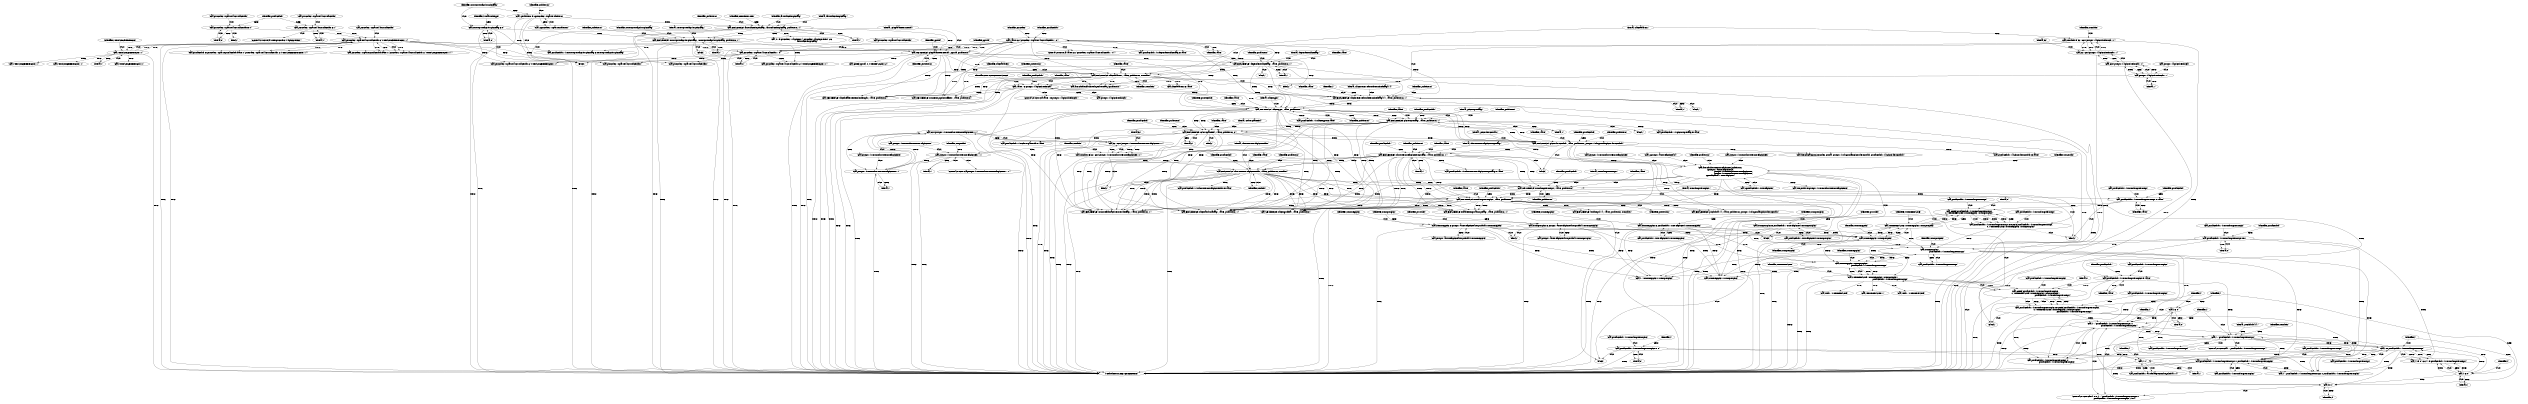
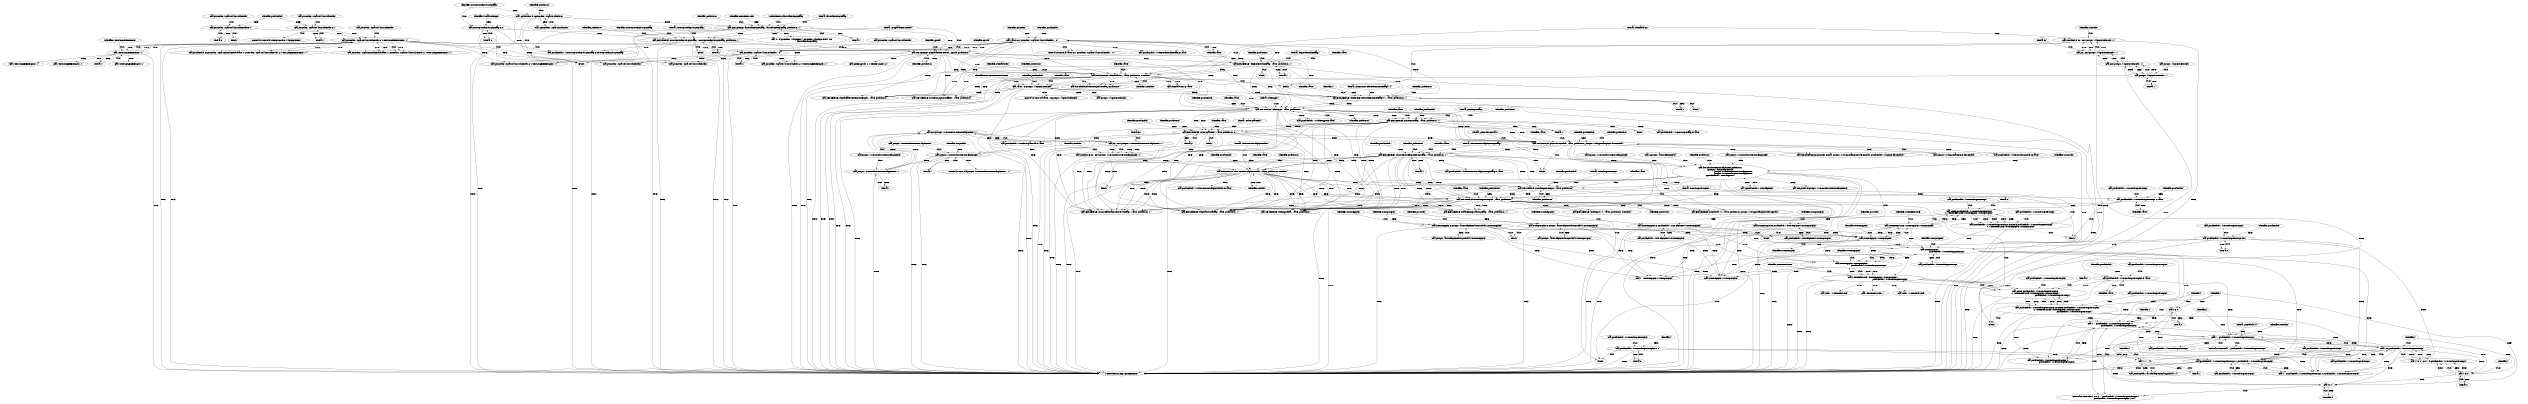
node "(Identifier,first_slice_in_pic_flag)": label "(Identifier,first_slice_in_pic_flag)" -> "(MethodReturn,first_slice_in_pic_flag)"
edge "(Call,CLZ(ps_sps->i1_num_short_term_ref_pic_sets - 1))" -> "(Call,ps_sps->i1_num_short_term_ref_pic_sets - 1)": now "(Call,CLZ(ps_sps->i1_num_short_term_ref_pic_sets - 1))" -> "(Call,ps_slice_hdr->i1_colour_plane_id = value)"
node "(Call,ps_sps->i1_log2_max_pic_order_cnt_lsb)": added
edge "(Call,ps_slice_hdr->i1_num_long_term_sps = 0)" -> "(MethodReturn,IHEVCD_ERROR_T)": label "AST: " -> "DDG: "
edge "(Call,i != ps_slice_hdr->i1_num_long_term_sps)" -> "(Call,i < ps_slice_hdr->i1_num_long_term_sps)": label "DDG: " -> "AST: "
